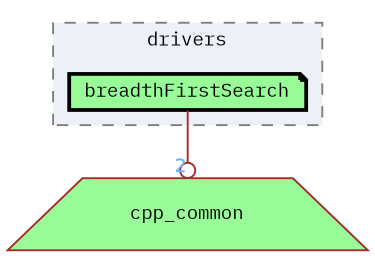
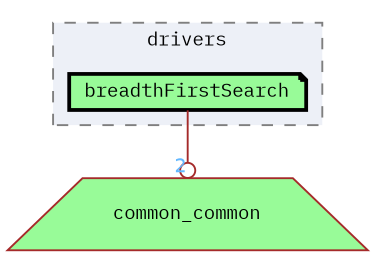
node "cpp_common": label "cpp_common" -> "common_common"
